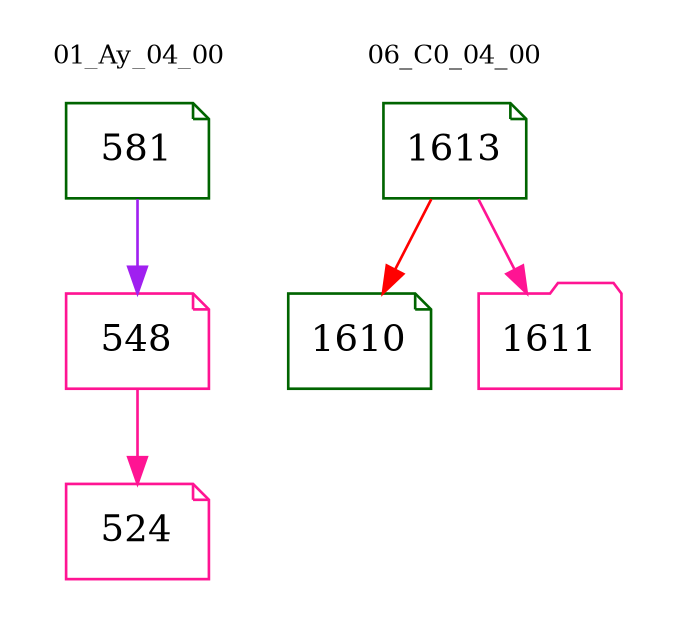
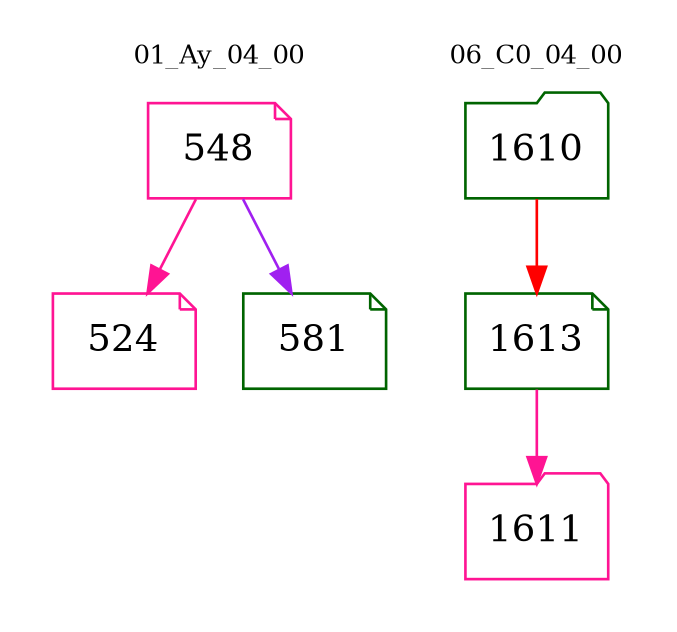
edge "581" -> "548": reversed
edge "1613" -> "1610": reversed
node "1610": shape note -> folder
